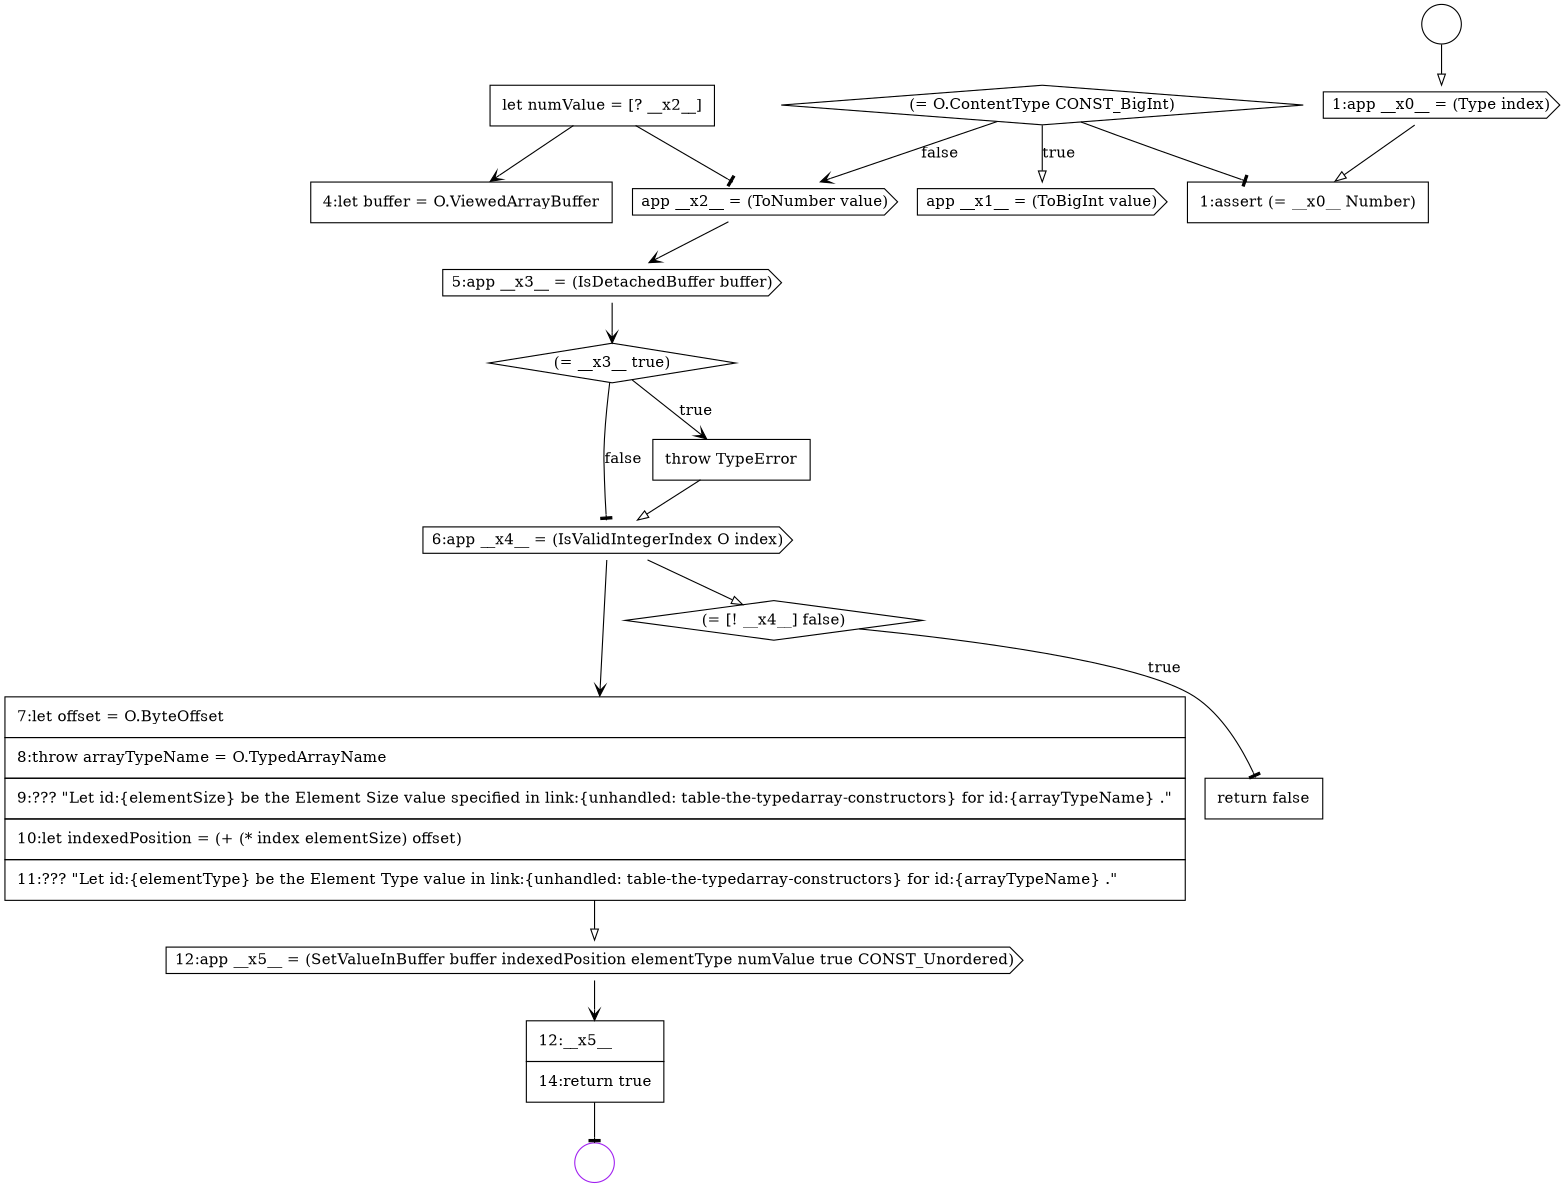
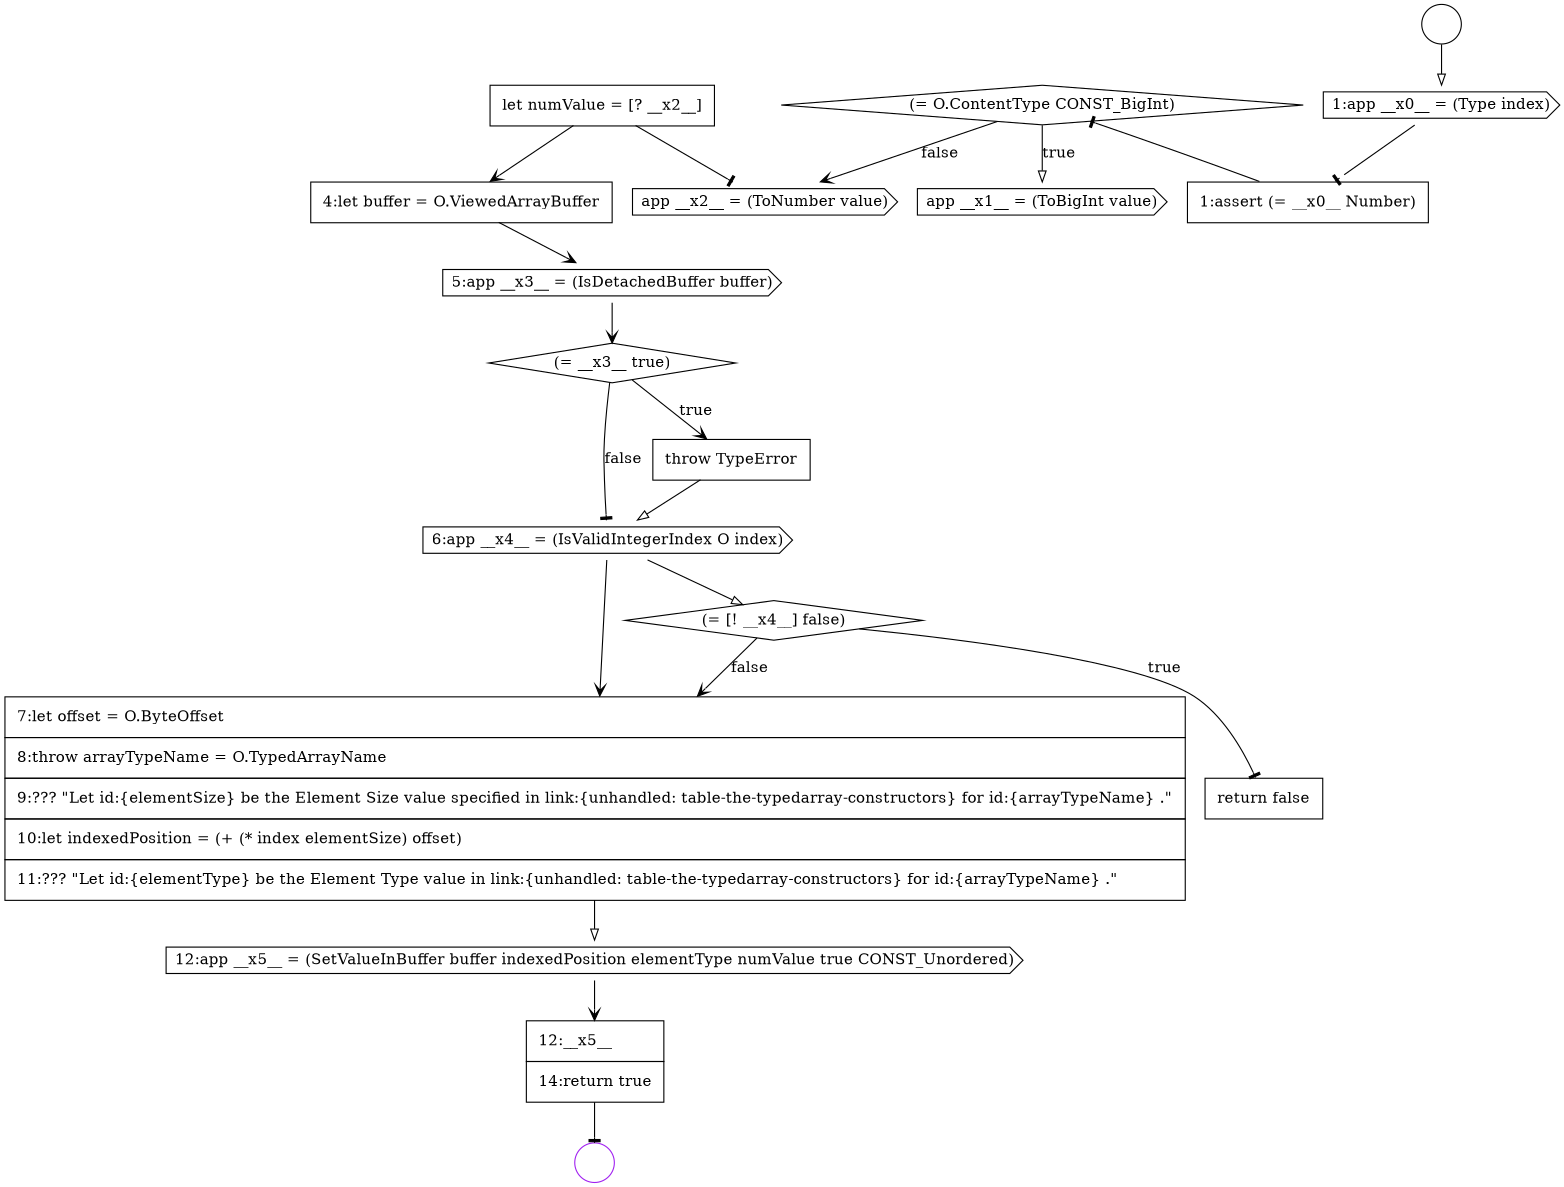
edge "1:app __x0__ = (Type index)" -> "1:assert (= __x0__ Number)": arrowhead onormal -> tee
edge "(= O.ContentType CONST_BigInt)" -> "1:assert (= __x0__ Number)": reversed
edge "app __x2__ = (ToNumber value)" -> "5:app __x3__ = (IsDetachedBuffer buffer)": now "4:let buffer = O.ViewedArrayBuffer" -> "5:app __x3__ = (IsDetachedBuffer buffer)"
edge "(= [! __x4__] false)" -> "7:let offset = O.ByteOffset": added, label "false"
